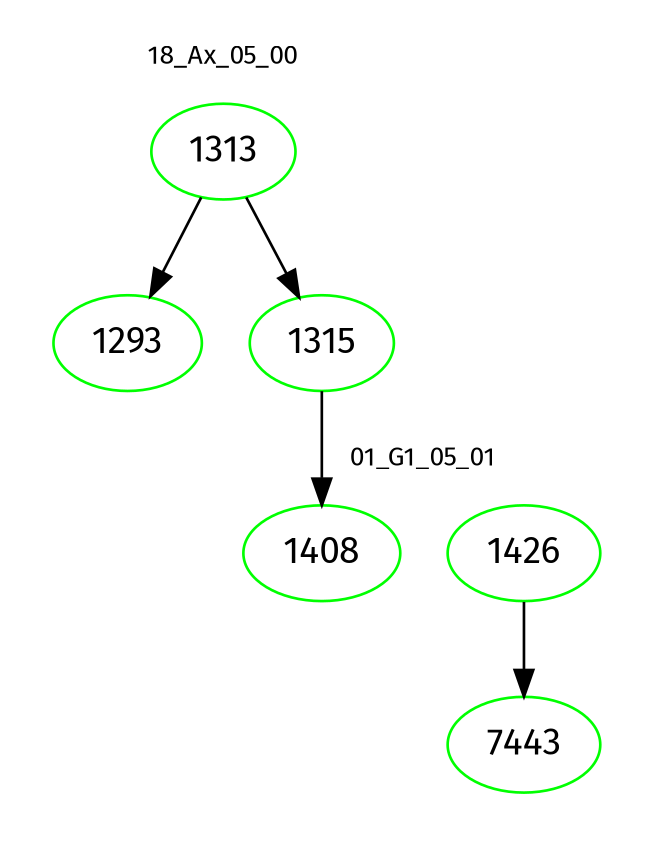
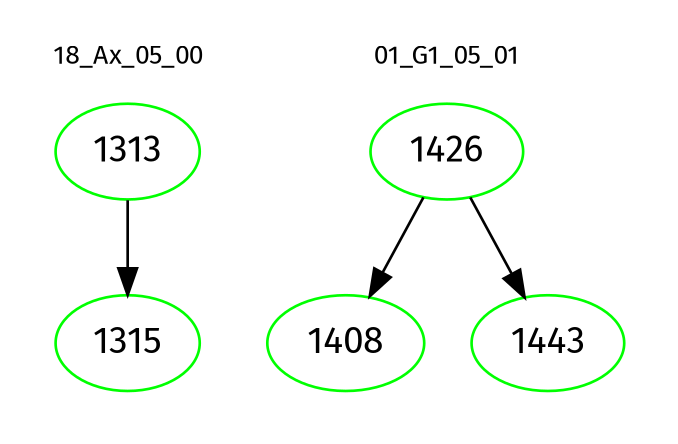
node "1293": removed
edge "1315" -> "1408": now "1426" -> "1408"
node "7443": label "7443" -> "1443"
